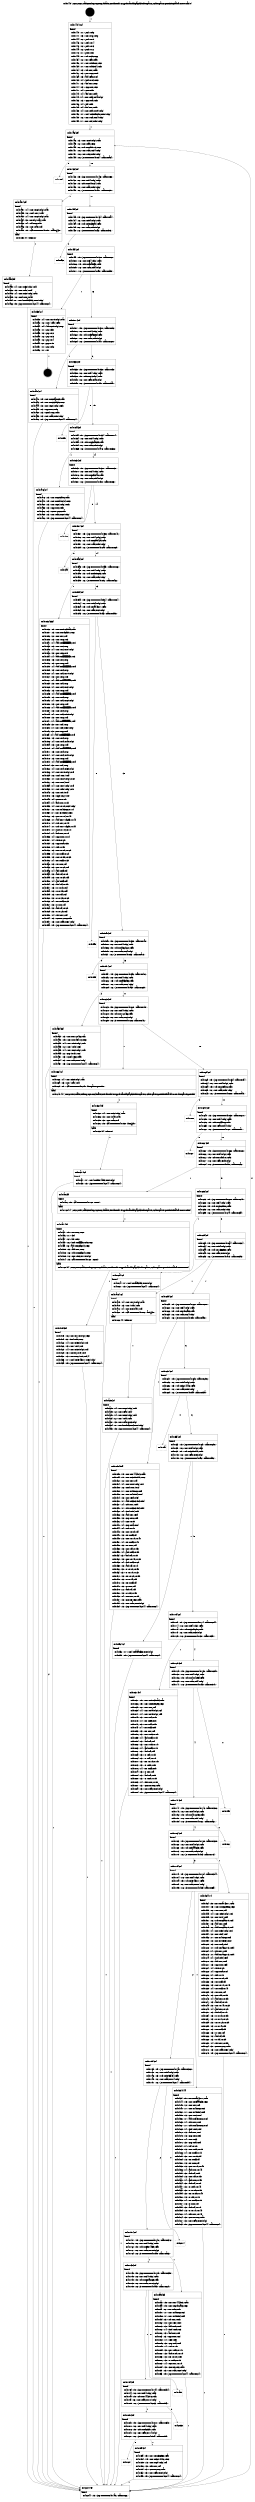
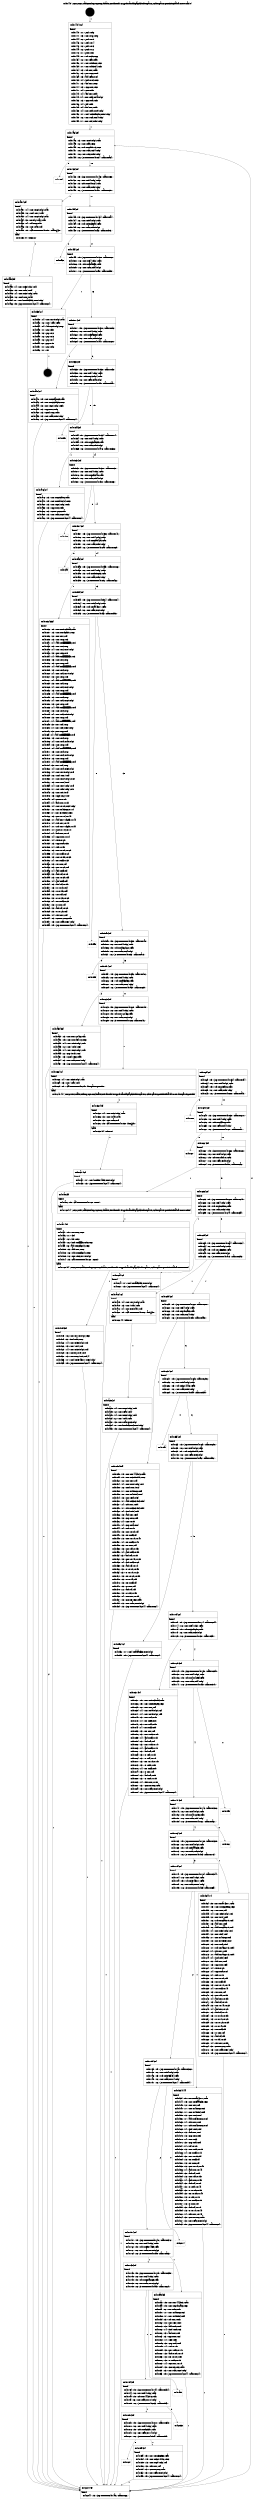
edge "0x4014df [28]" -> "0x4014fb [28]": added, label "17"
edge "0x401613 [28]" -> "0x40162f [28]": removed, label "10"
